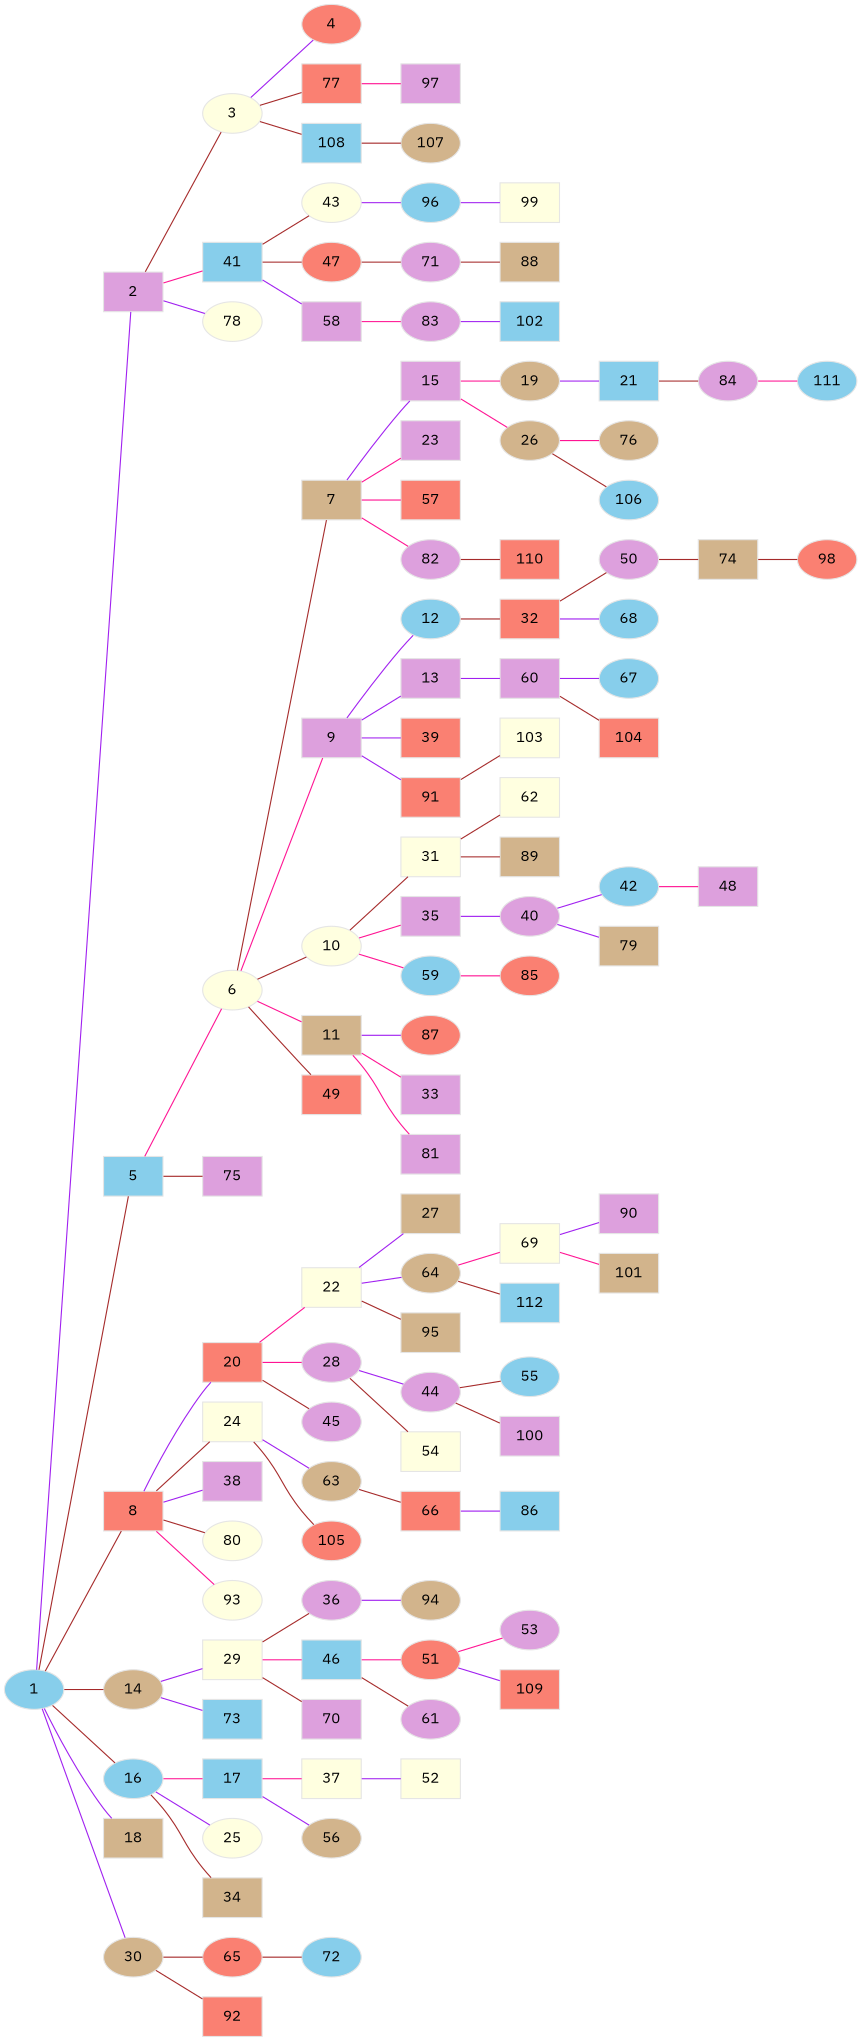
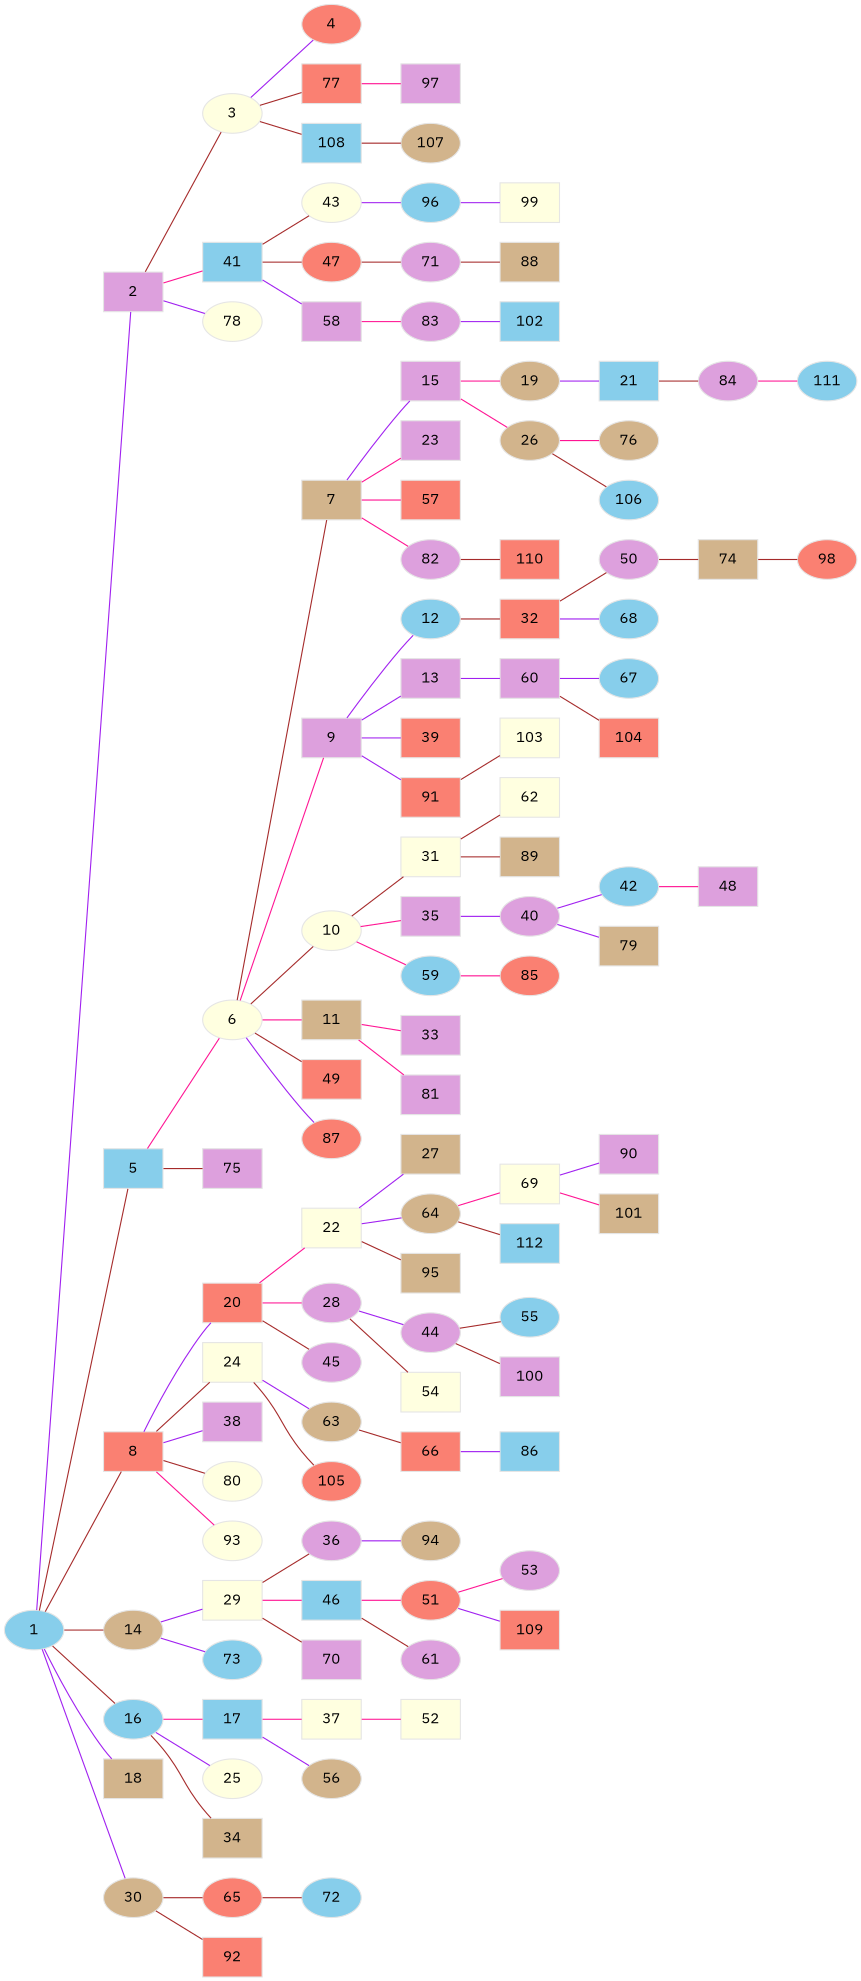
edge "11" -- "87": now "6" -- "87"
node "73": shape box -> ellipse
edge "37" -- "52": color purple -> deeppink
